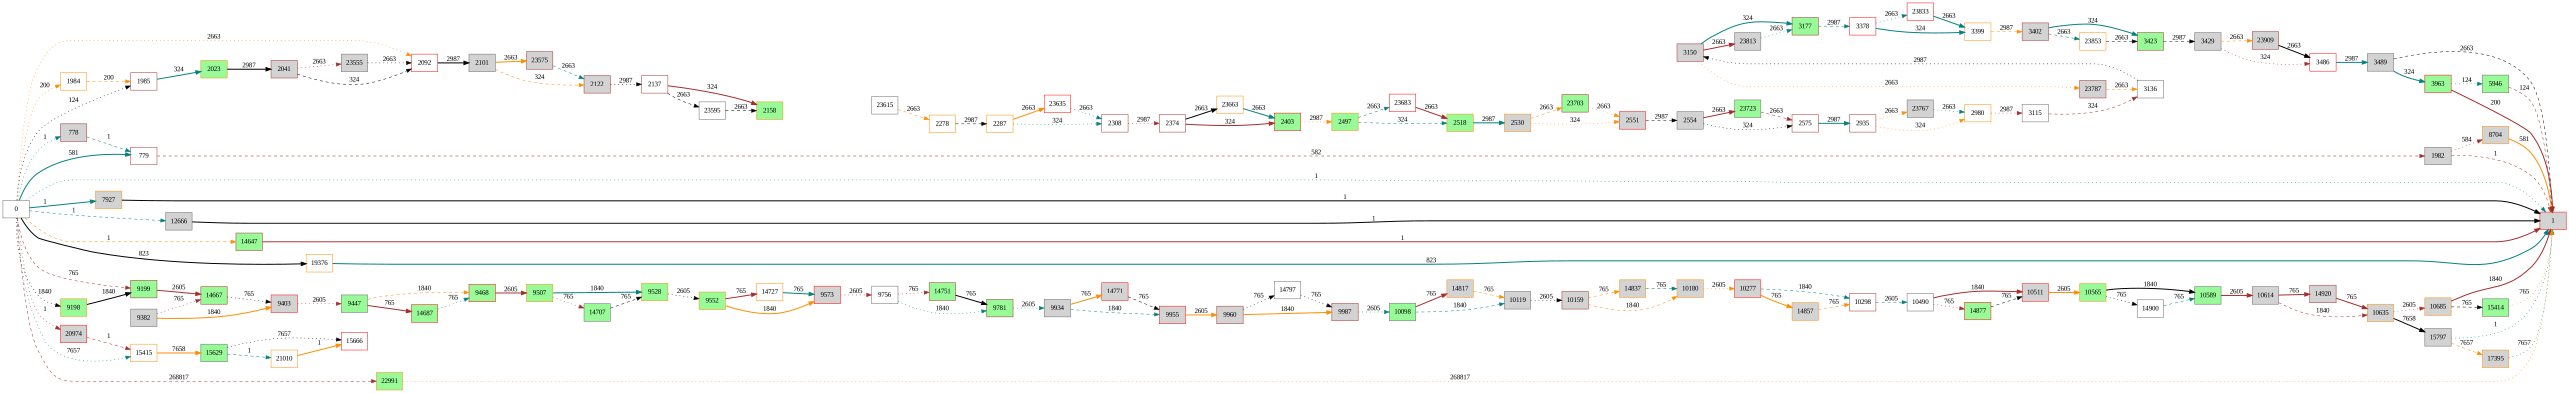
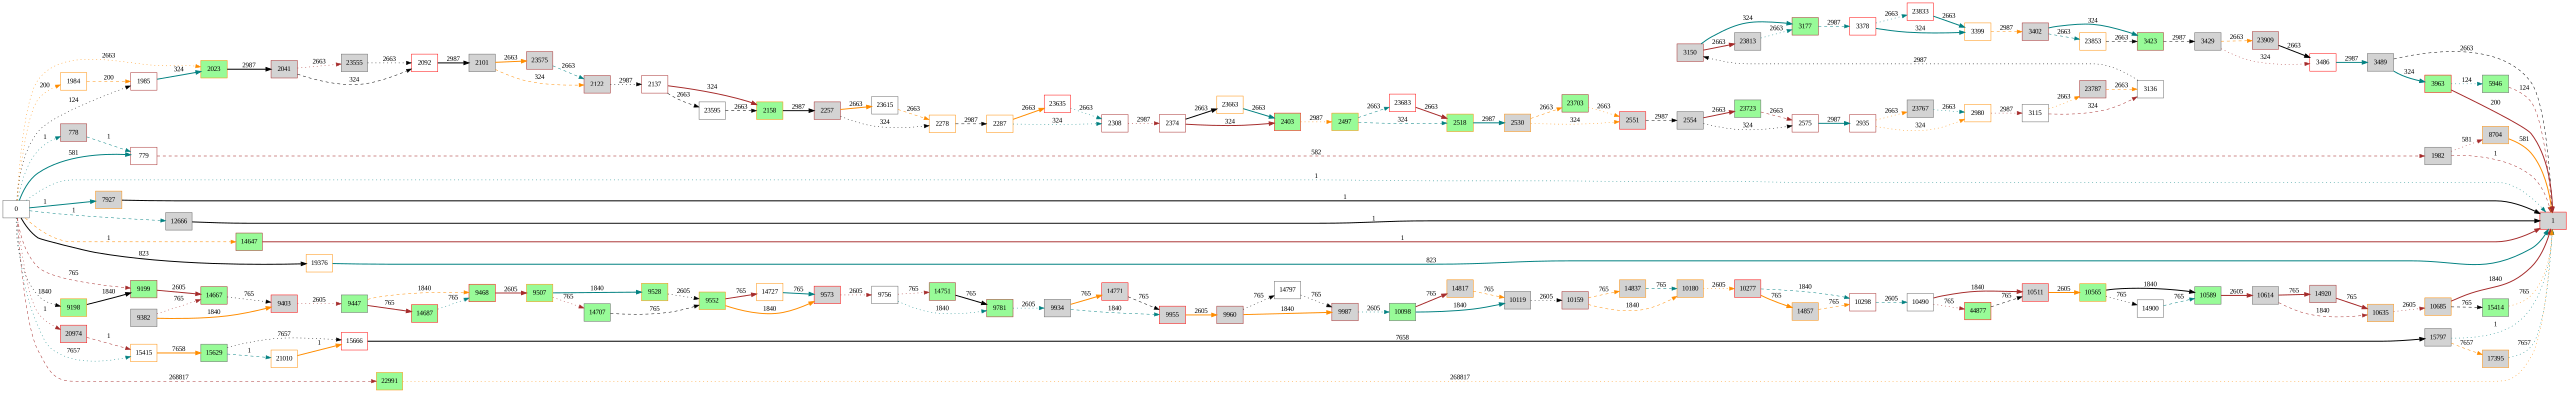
edge "0" -> "2092": now "0" -> "2023"
edge "3150" -> "23787": now "3115" -> "23787"
node "2257": added
edge "1982" -> "8704": label "584" -> "581"
edge "14707" -> "9528": now "14707" -> "9552"
edge "10098" -> "10119": style dashed -> bold
node "14877": label "14877" -> "44877"
edge "10635" -> "15797": now "15666" -> "15797"
